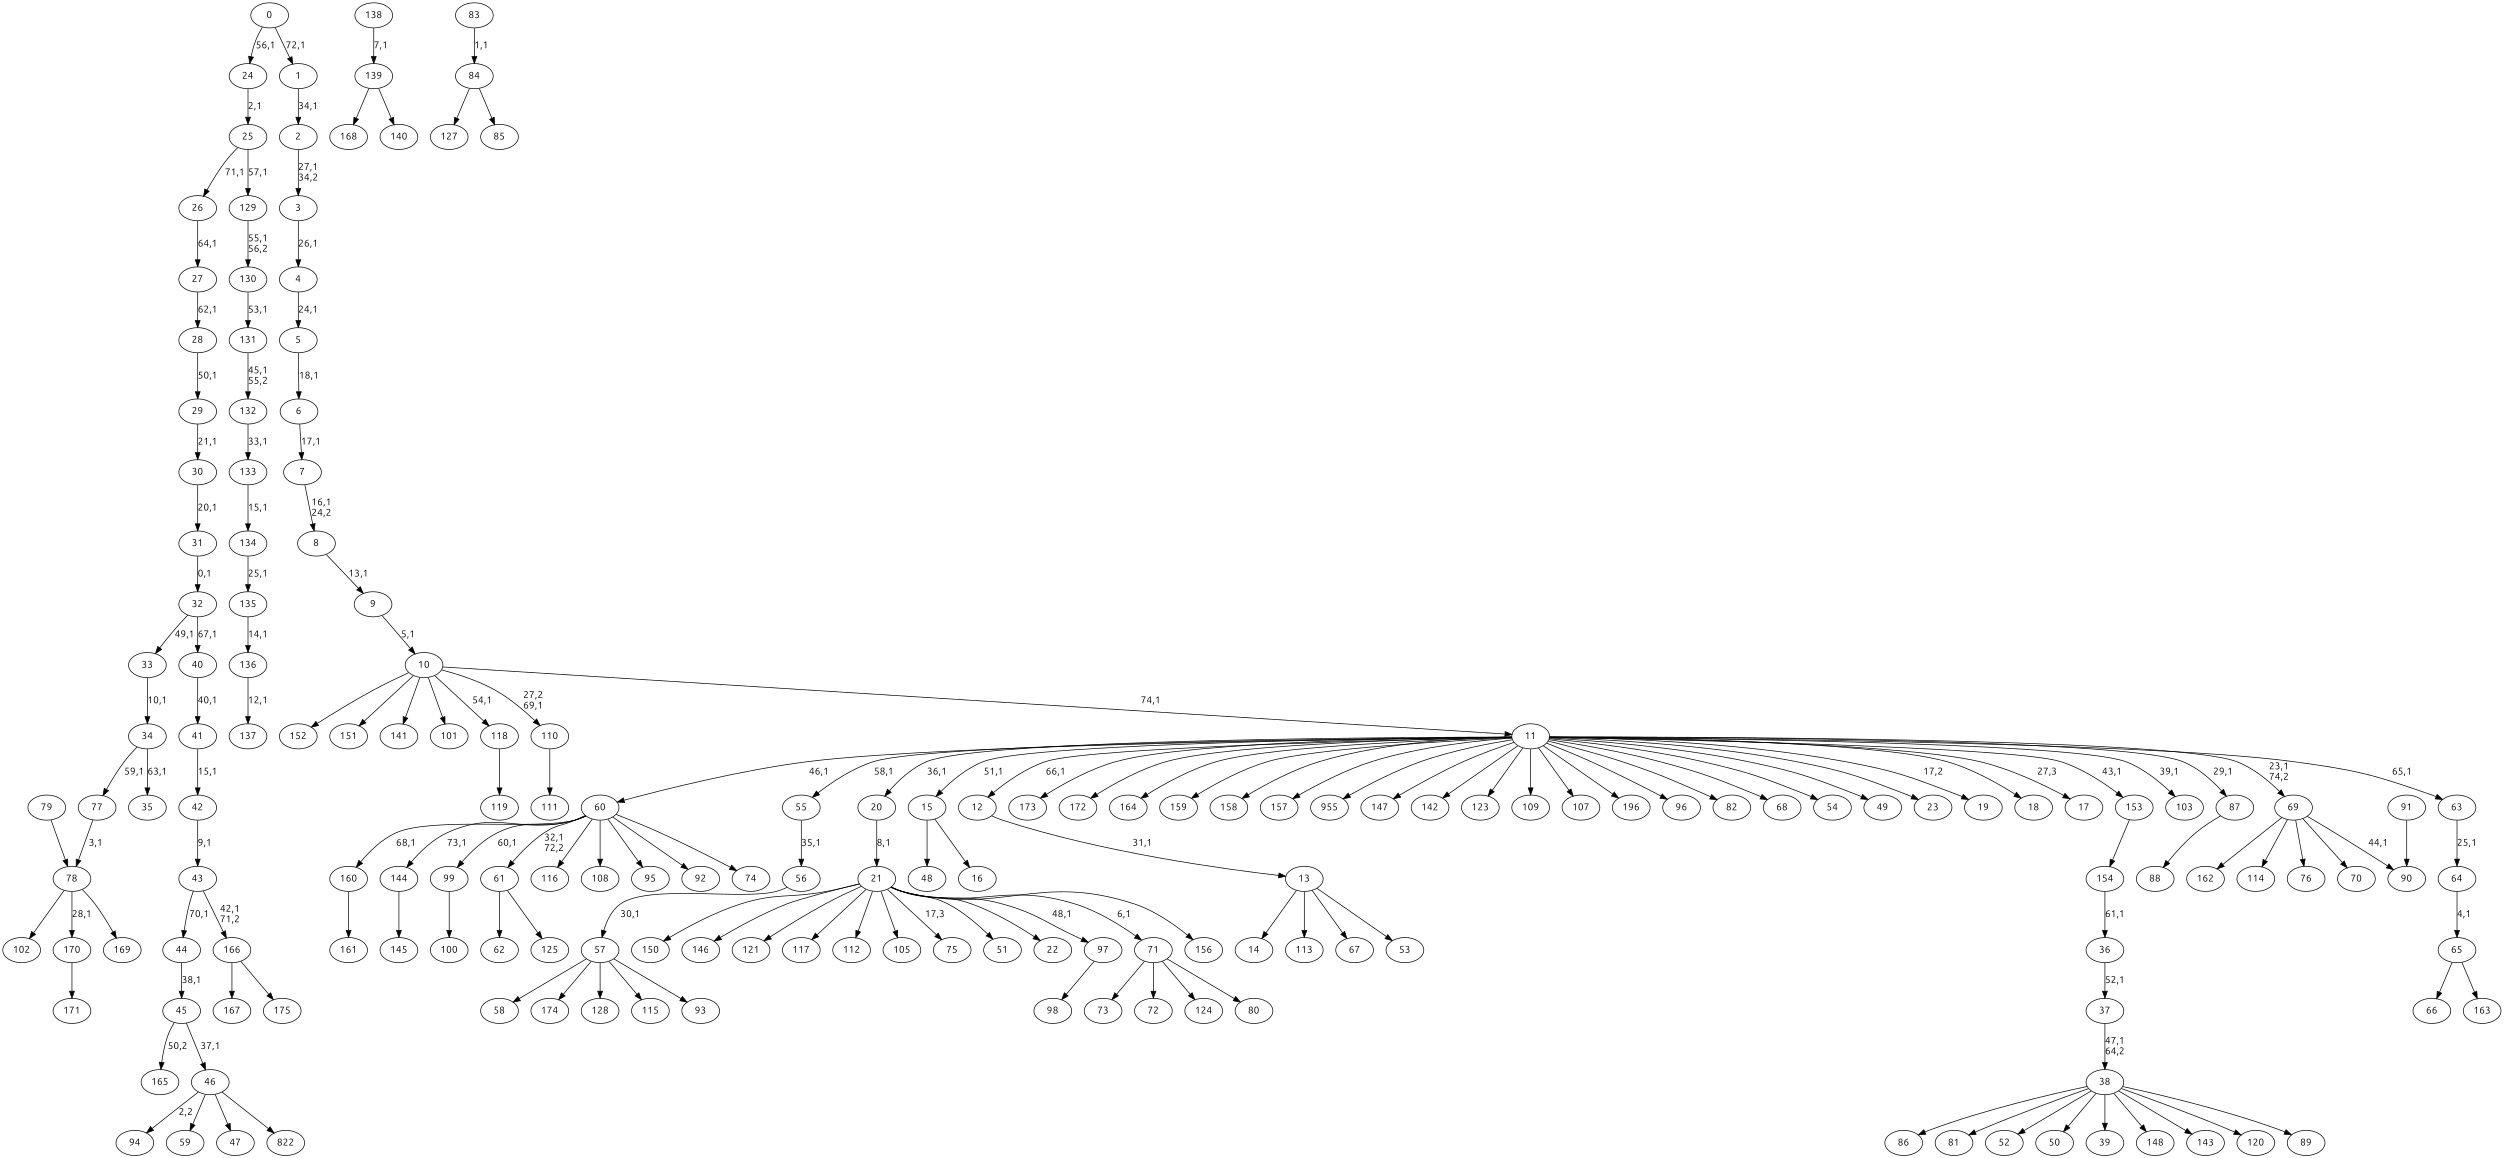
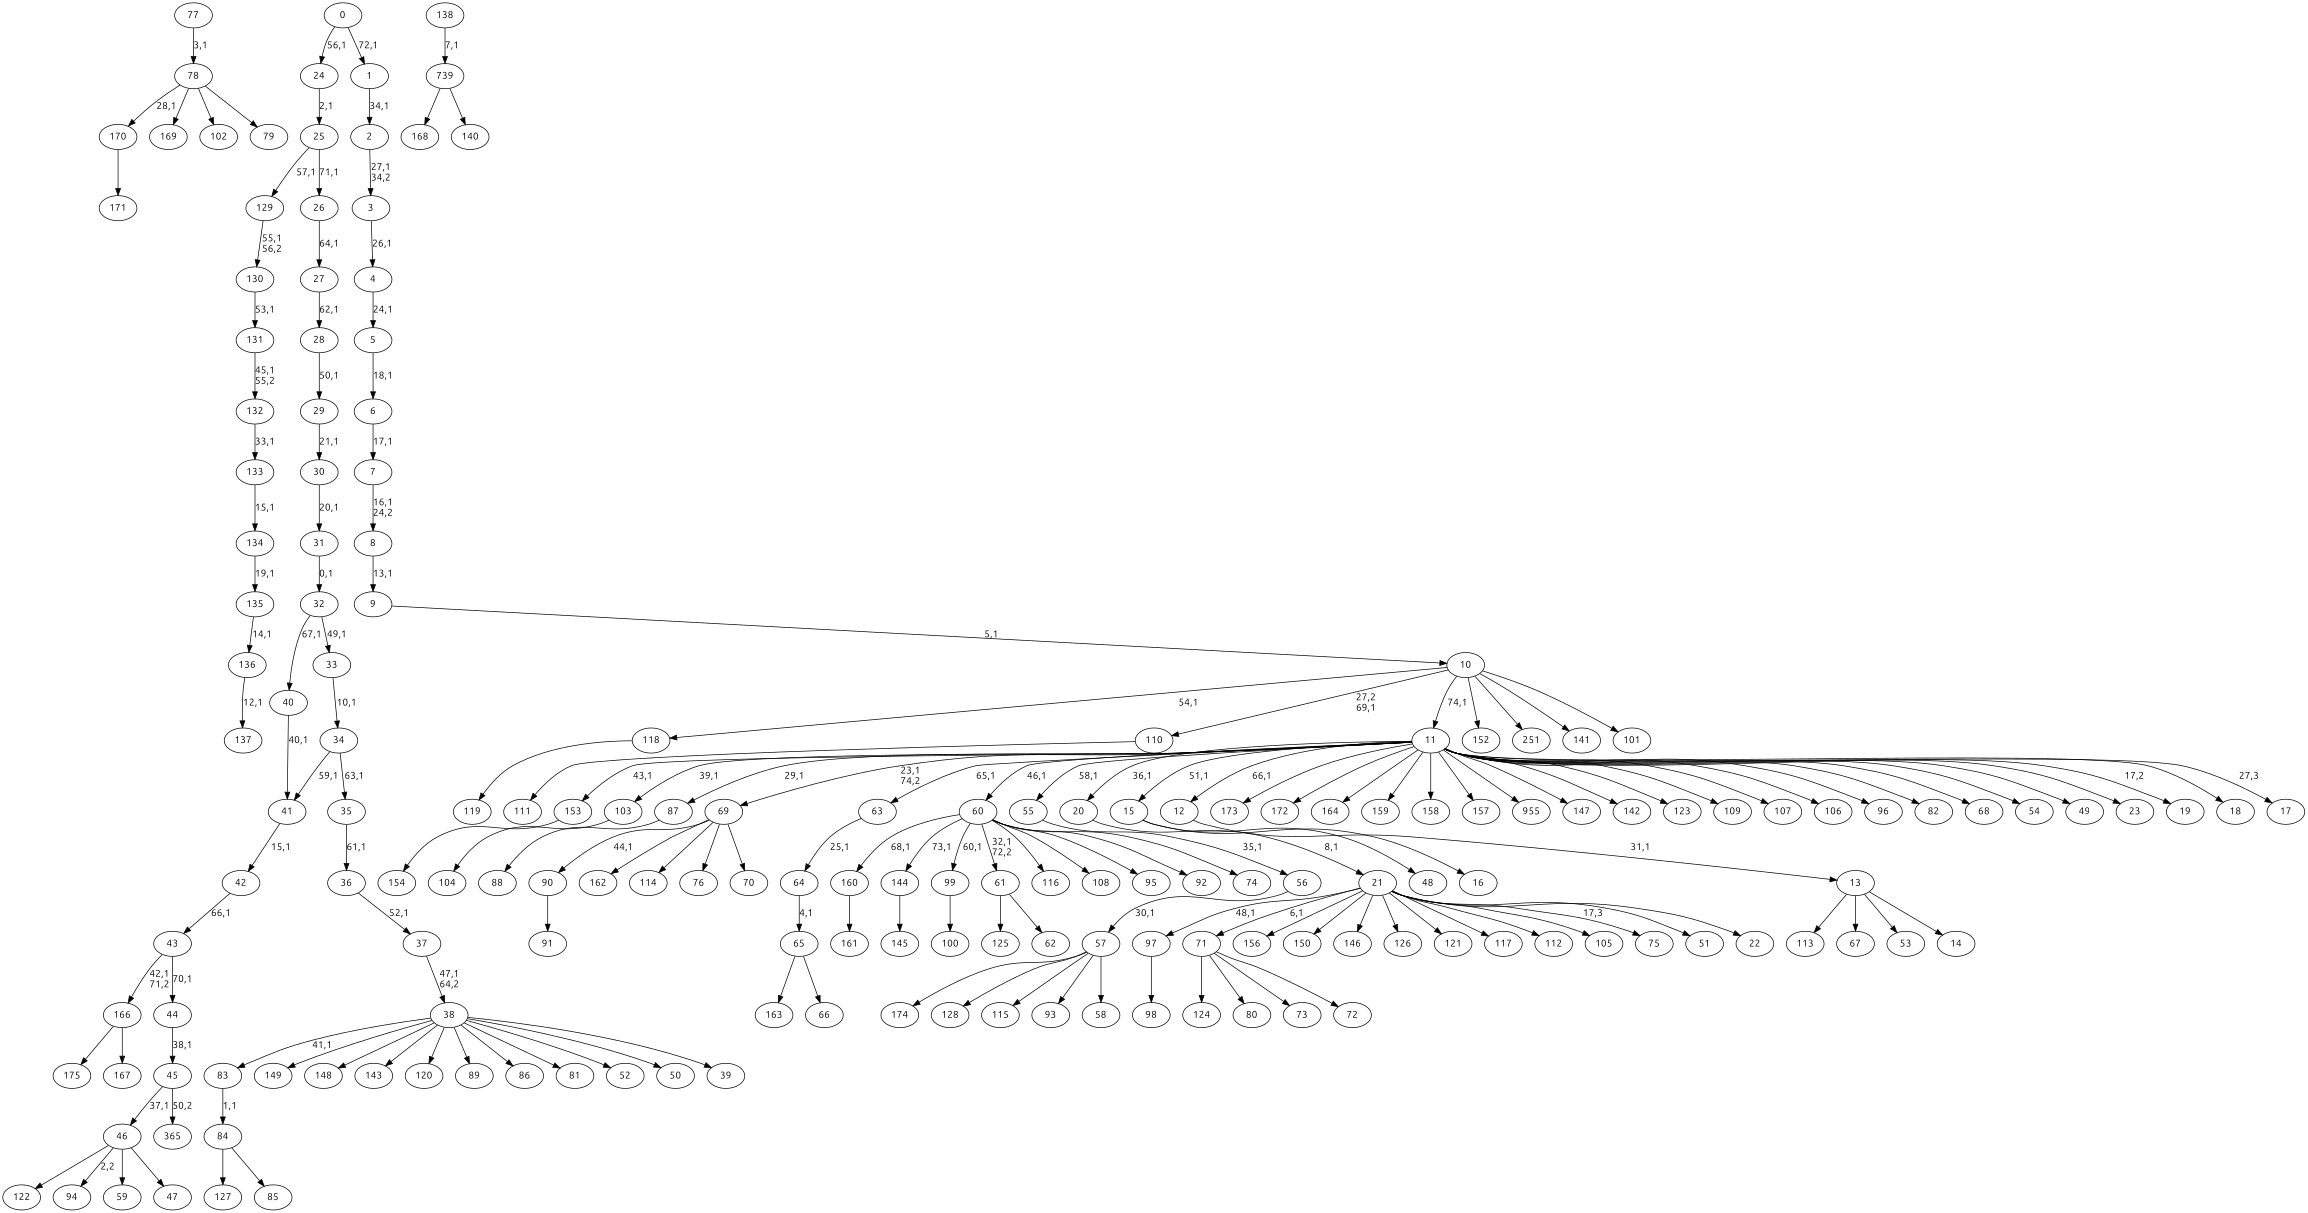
node "139": label "139" -> "739"
edge "134" -> "135": label "25,1" -> "19,1"
node "151": label "151" -> "251"
edge "34" -> "77": now "34" -> "41"
node "196": label "196" -> "106"
edge "79" -> "78": reversed
edge "91" -> "90": reversed
edge "42" -> "43": label "9,1" -> "66,1"
node "104": added
edge "154" -> "36": now "35" -> "36"
node "126": added
edge "38" -> "83": added, label "41,1"
node "149": added
node "165": label "165" -> "365"
node "822": label "822" -> "122"
